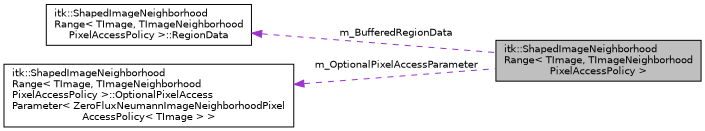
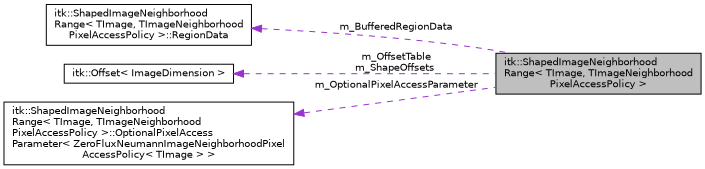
node "itk::Offset< ImageDimension >": added
